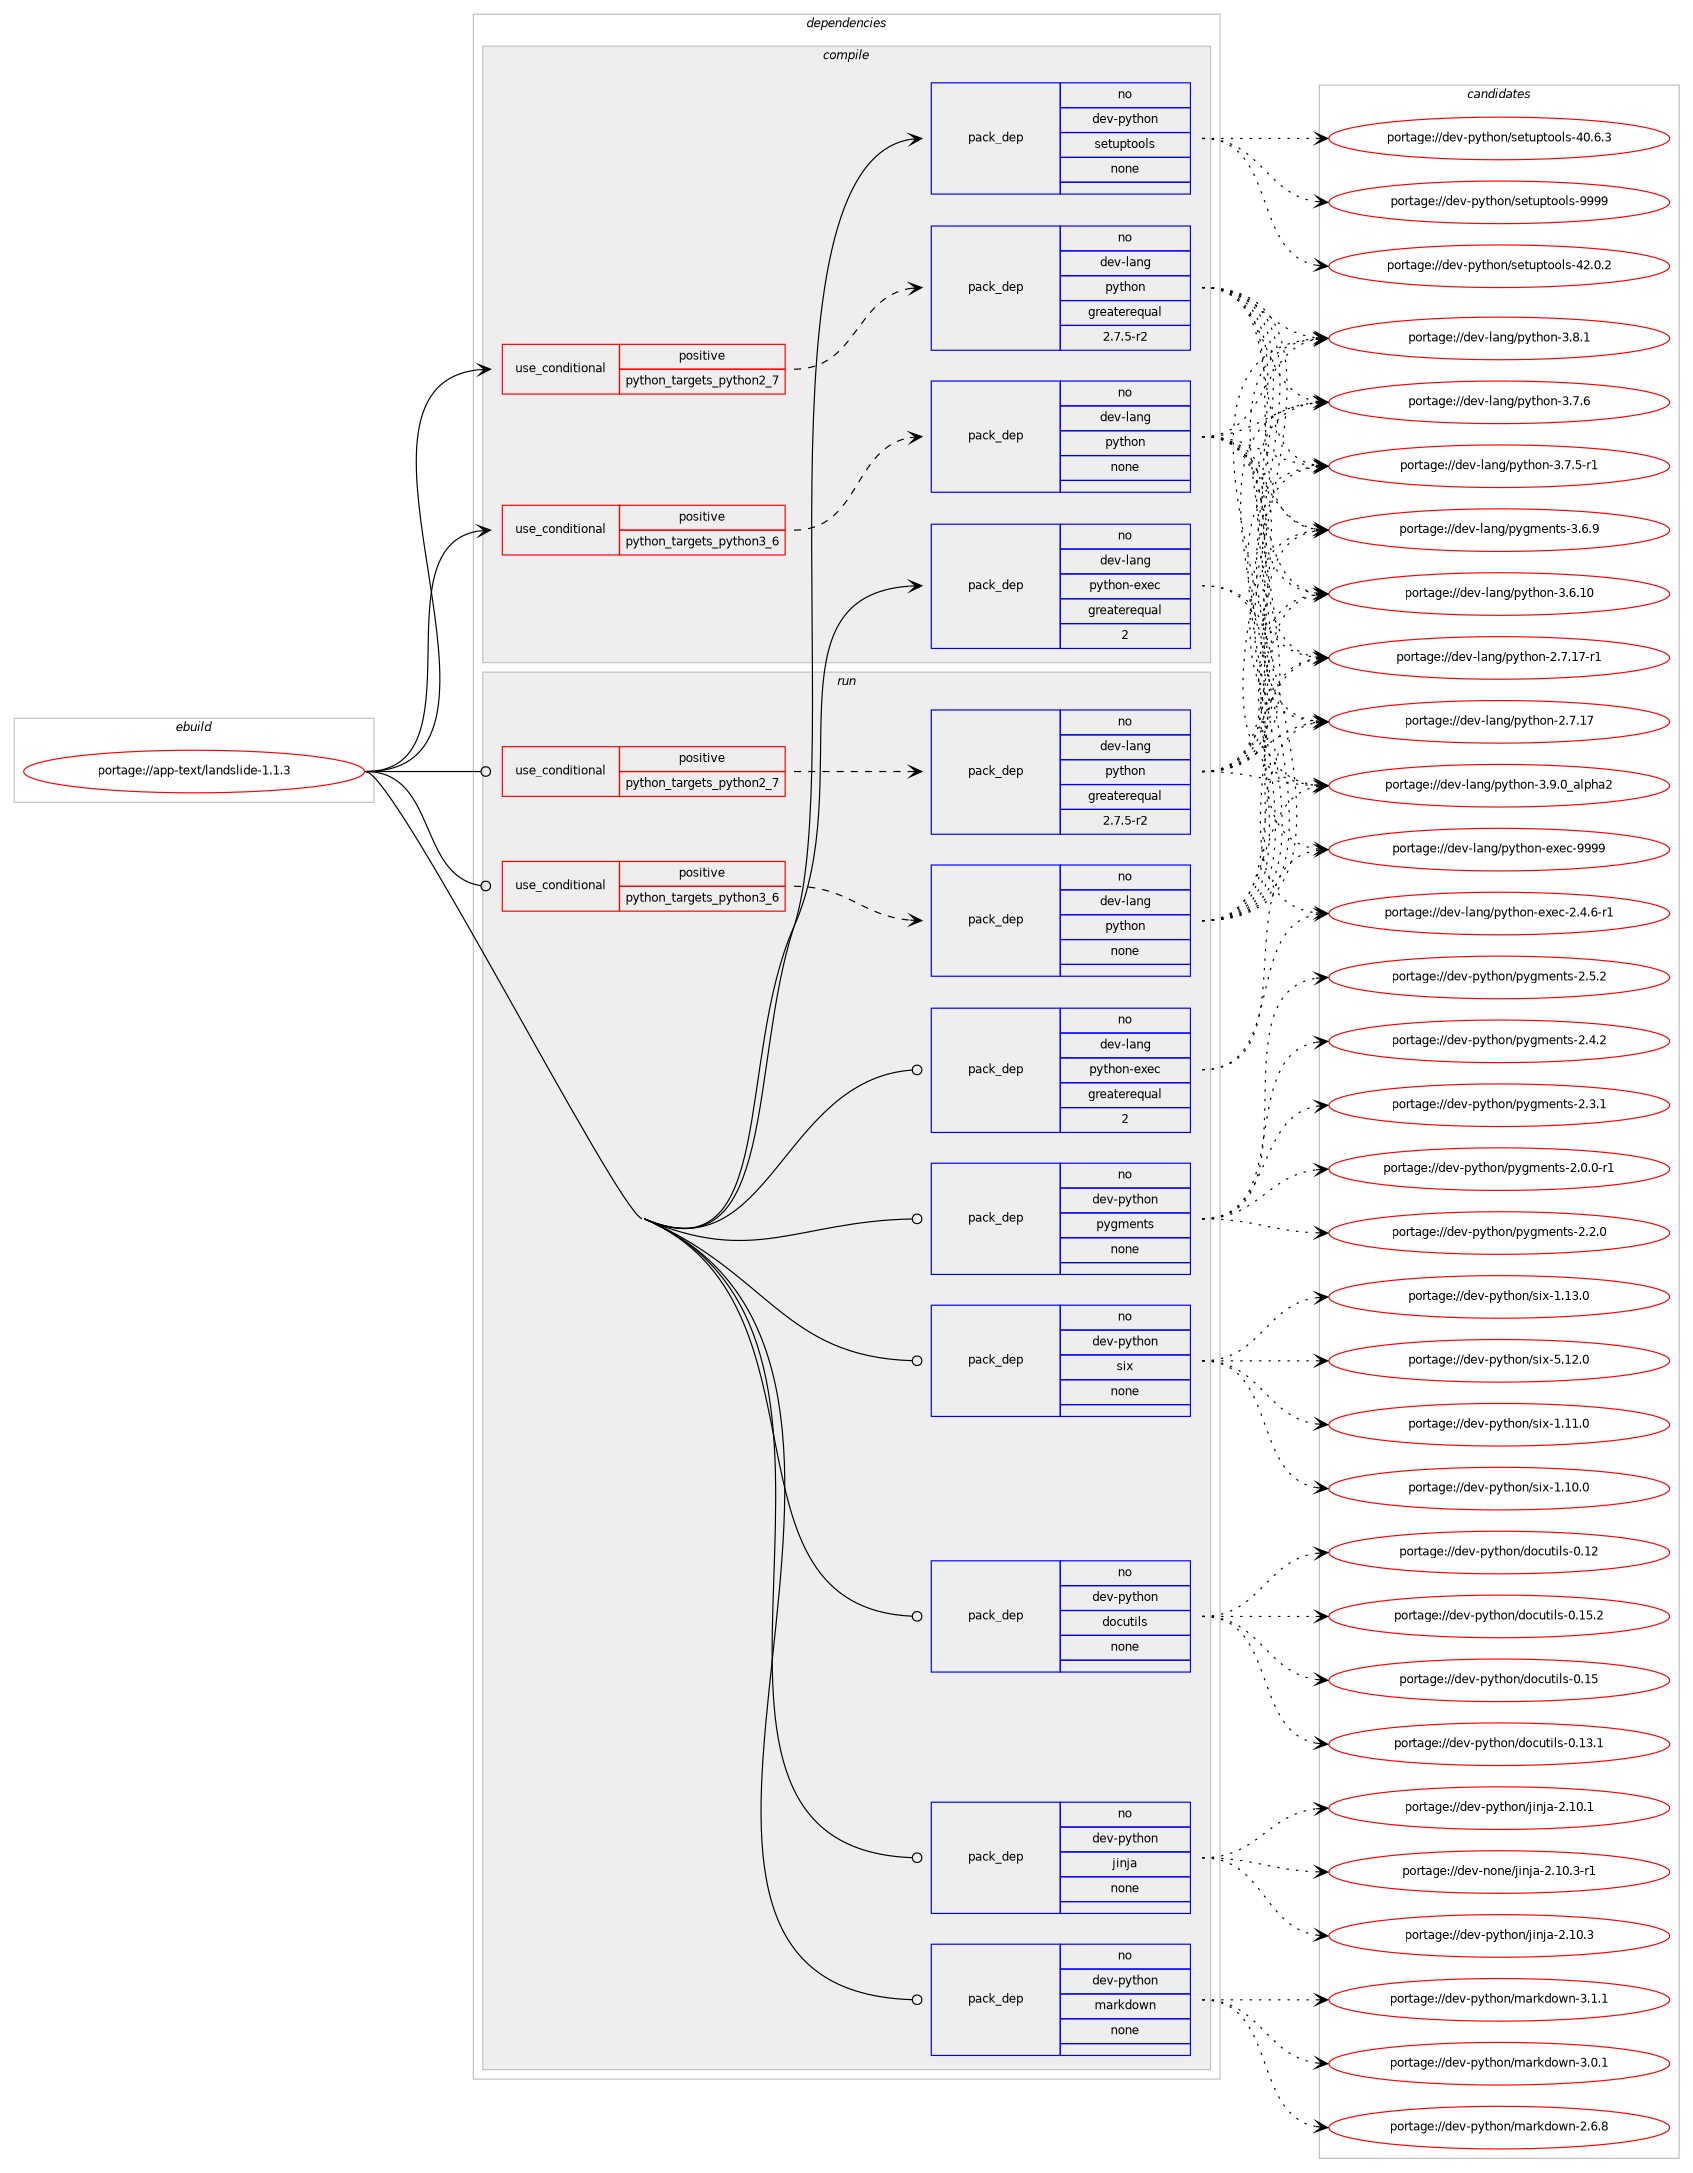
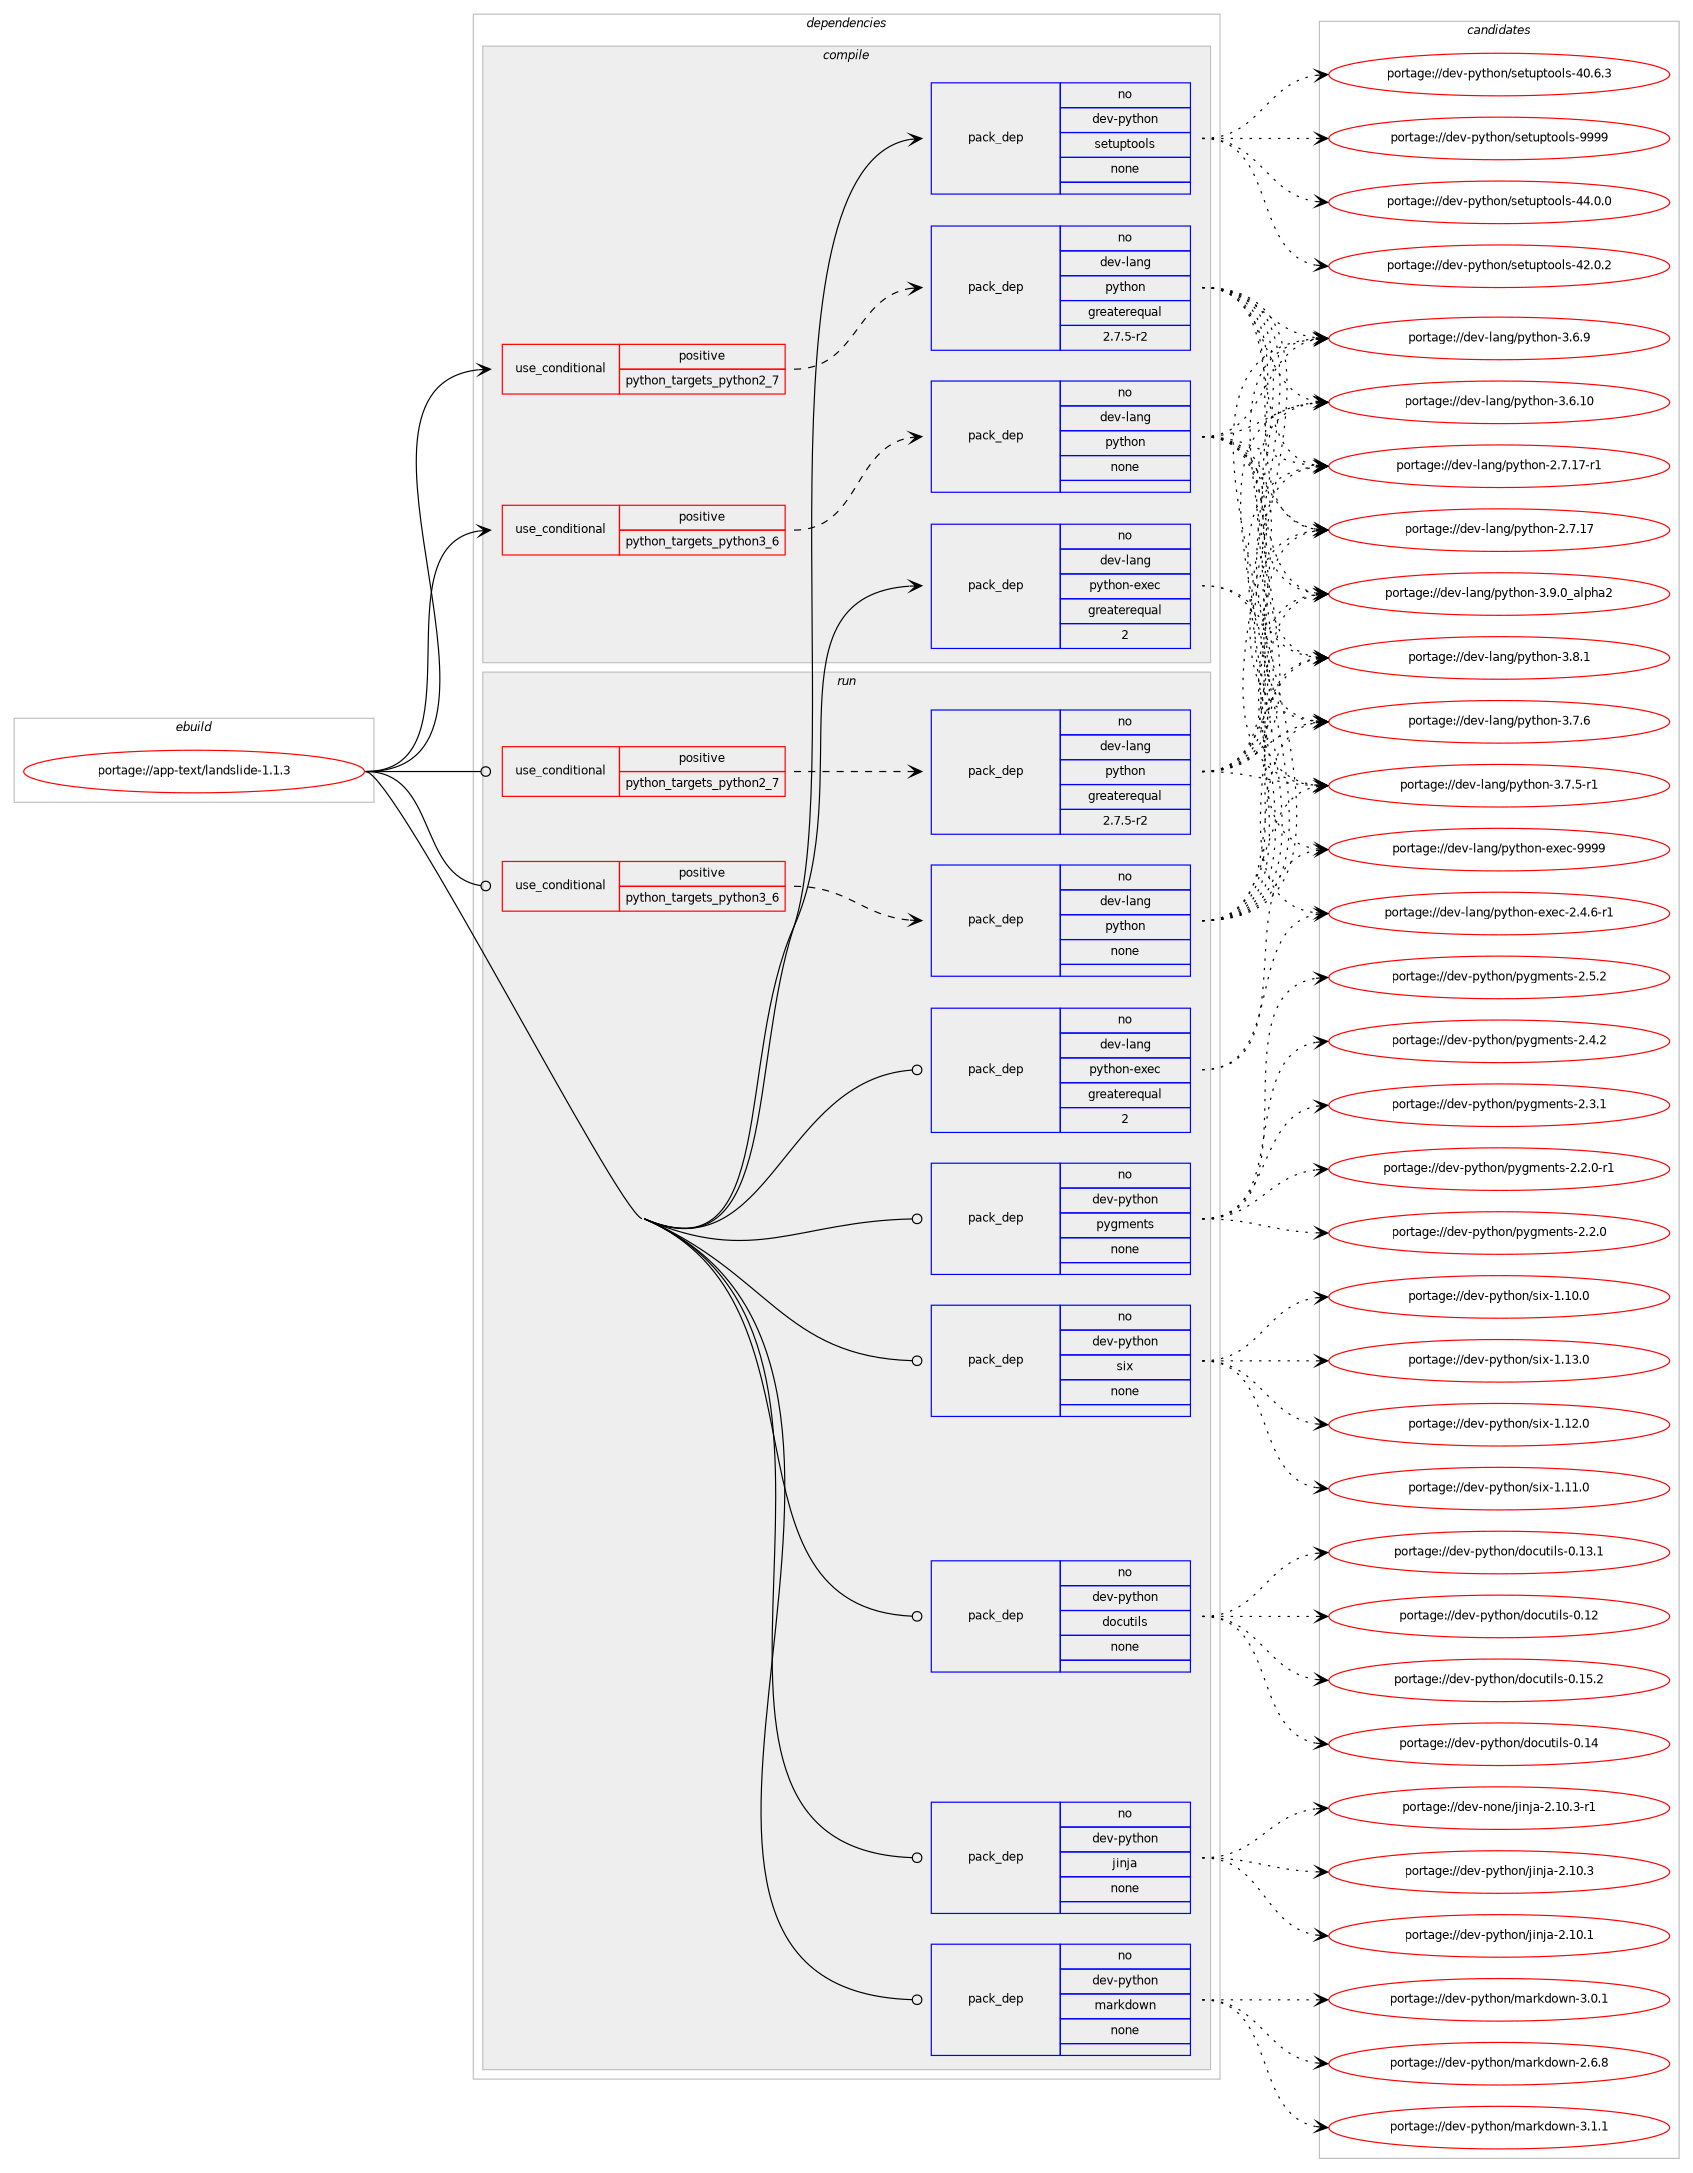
node "portage://dev-python/setuptools-44.0.0": added
node "portage://dev-lang/pygments-3.6.9": label "portage://dev-lang/pygments-3.6.9" -> "portage://dev-lang/python-3.6.9"
node "portage://dev-python/pygments-2.0.0-r1": label "portage://dev-python/pygments-2.0.0-r1" -> "portage://dev-python/pygments-2.2.0-r1"
node "portage://dev-python/six-5.12.0": label "portage://dev-python/six-5.12.0" -> "portage://dev-python/six-1.12.0"
node "portage://dev-python/docutils-0.15": label "portage://dev-python/docutils-0.15" -> "portage://dev-python/docutils-0.14"
